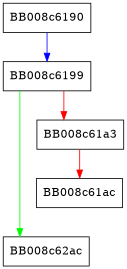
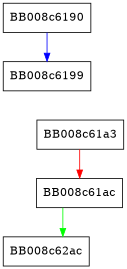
edge "BB008c6199" -> "BB008c61a3": removed
edge "BB008c6199" -> "BB008c62ac": now "BB008c61ac" -> "BB008c62ac"
